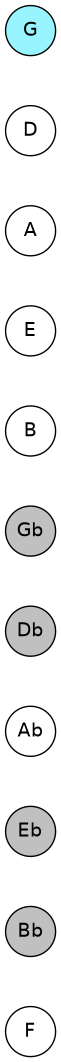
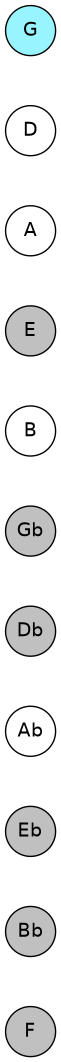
node "E": fillcolor white -> gray
node "F": fillcolor white -> gray
